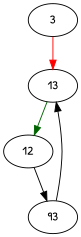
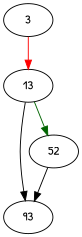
node "12": label "12" -> "52"
edge "93" -> "13": reversed
